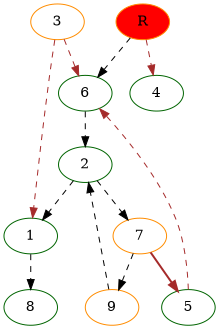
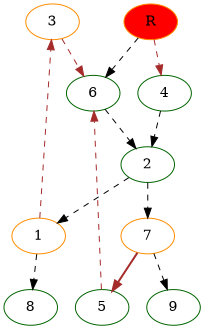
edge "3" -> "1": reversed
node "1": color darkgreen -> darkorange
edge "9" -> "2": now "4" -> "2"
node "9": color darkorange -> darkgreen
